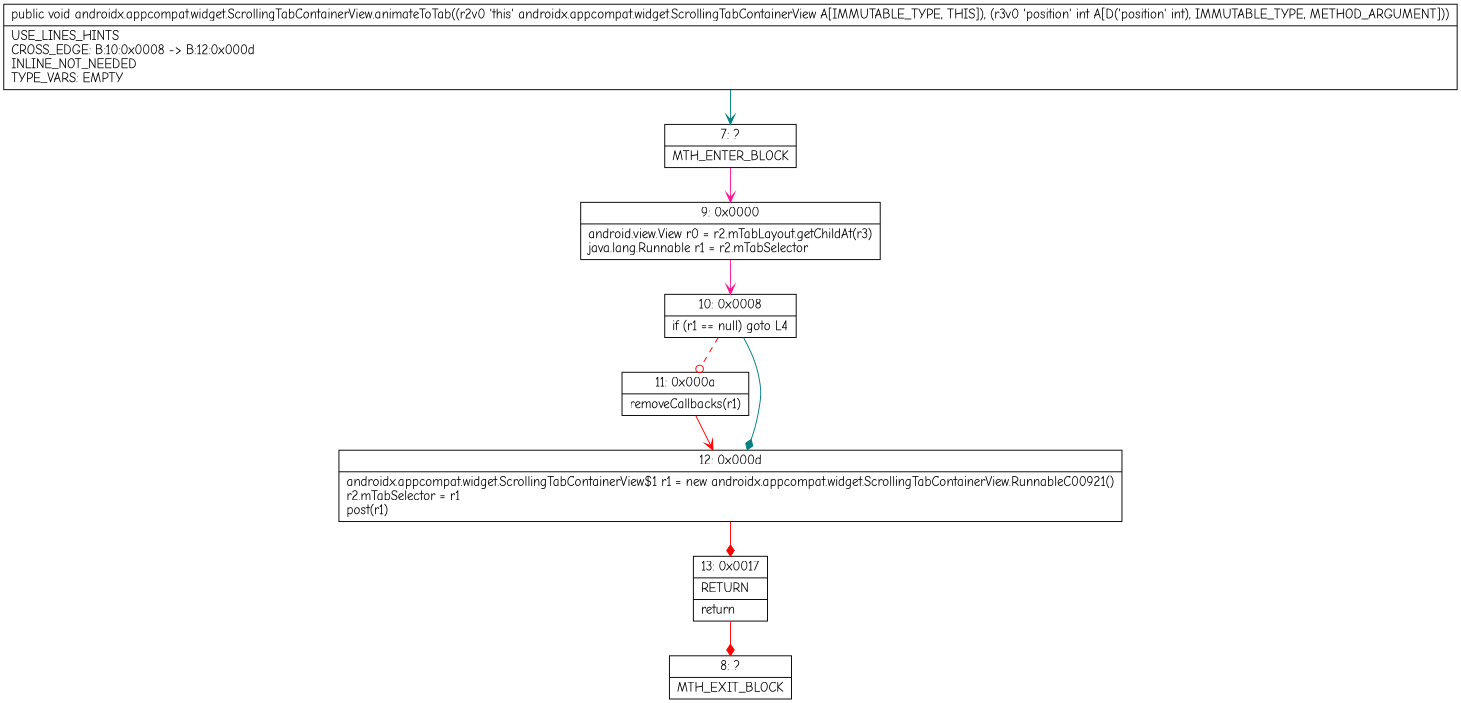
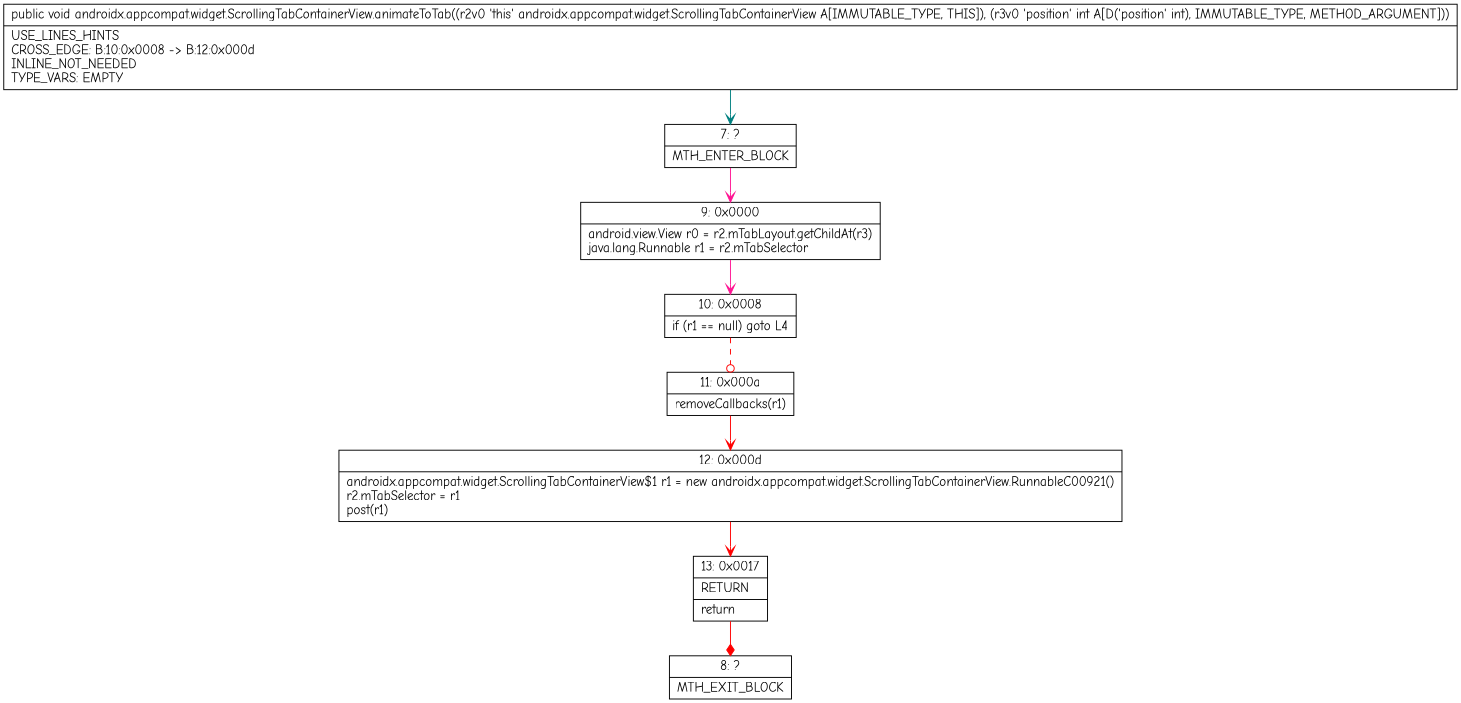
edge "10: 0x0008" -> "12: 0x000d": removed
edge "12: 0x000d" -> "13: 0x0017": arrowhead diamond -> vee
